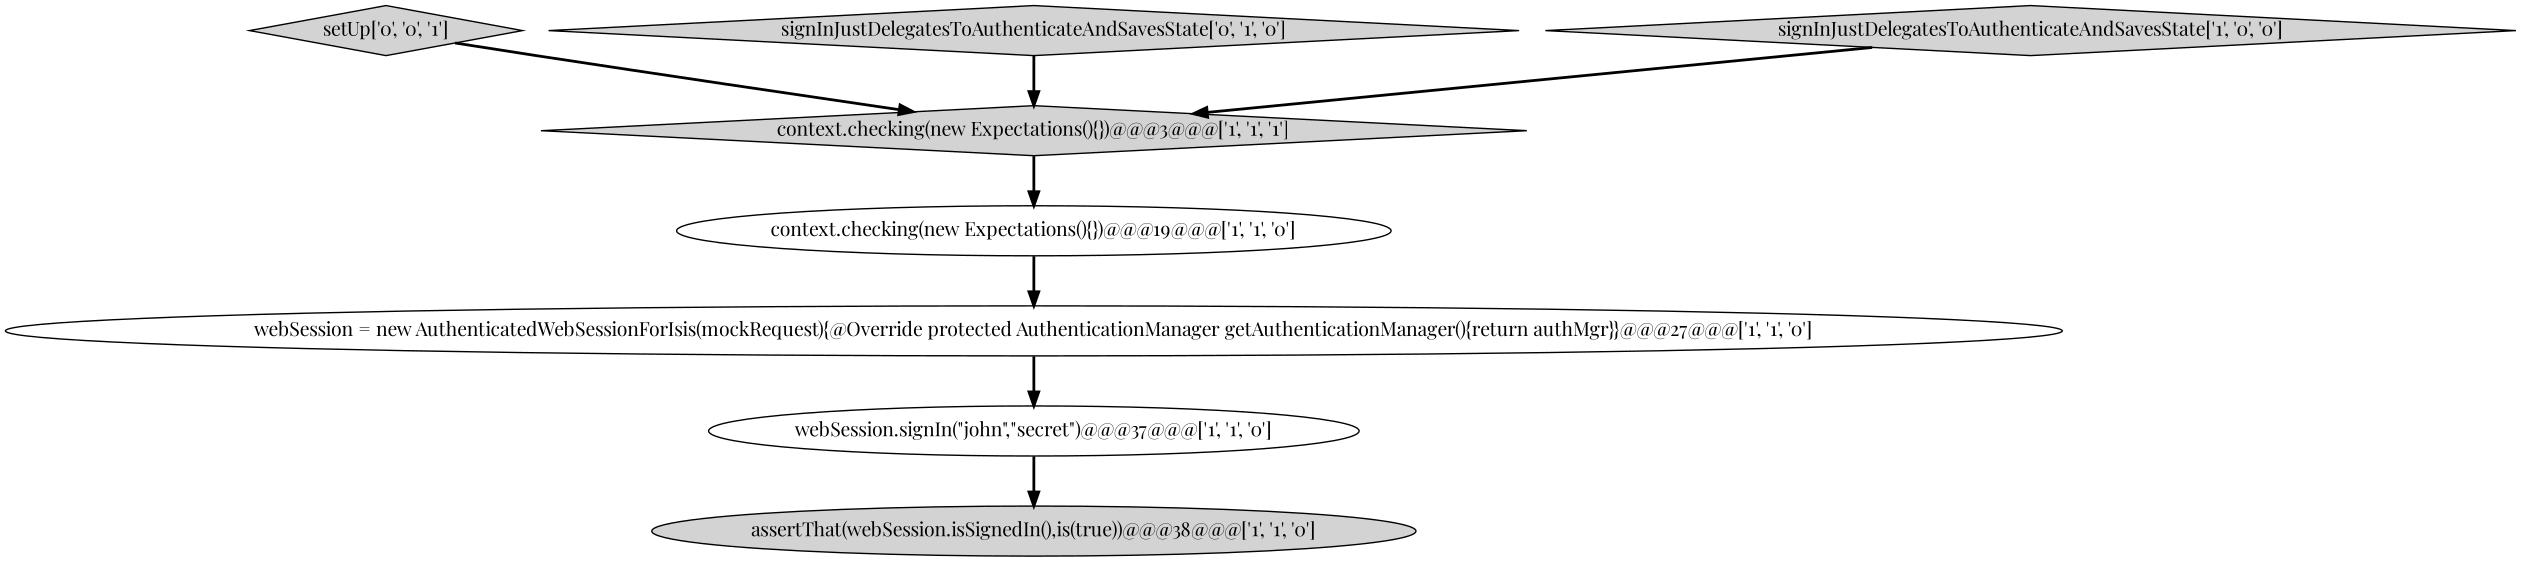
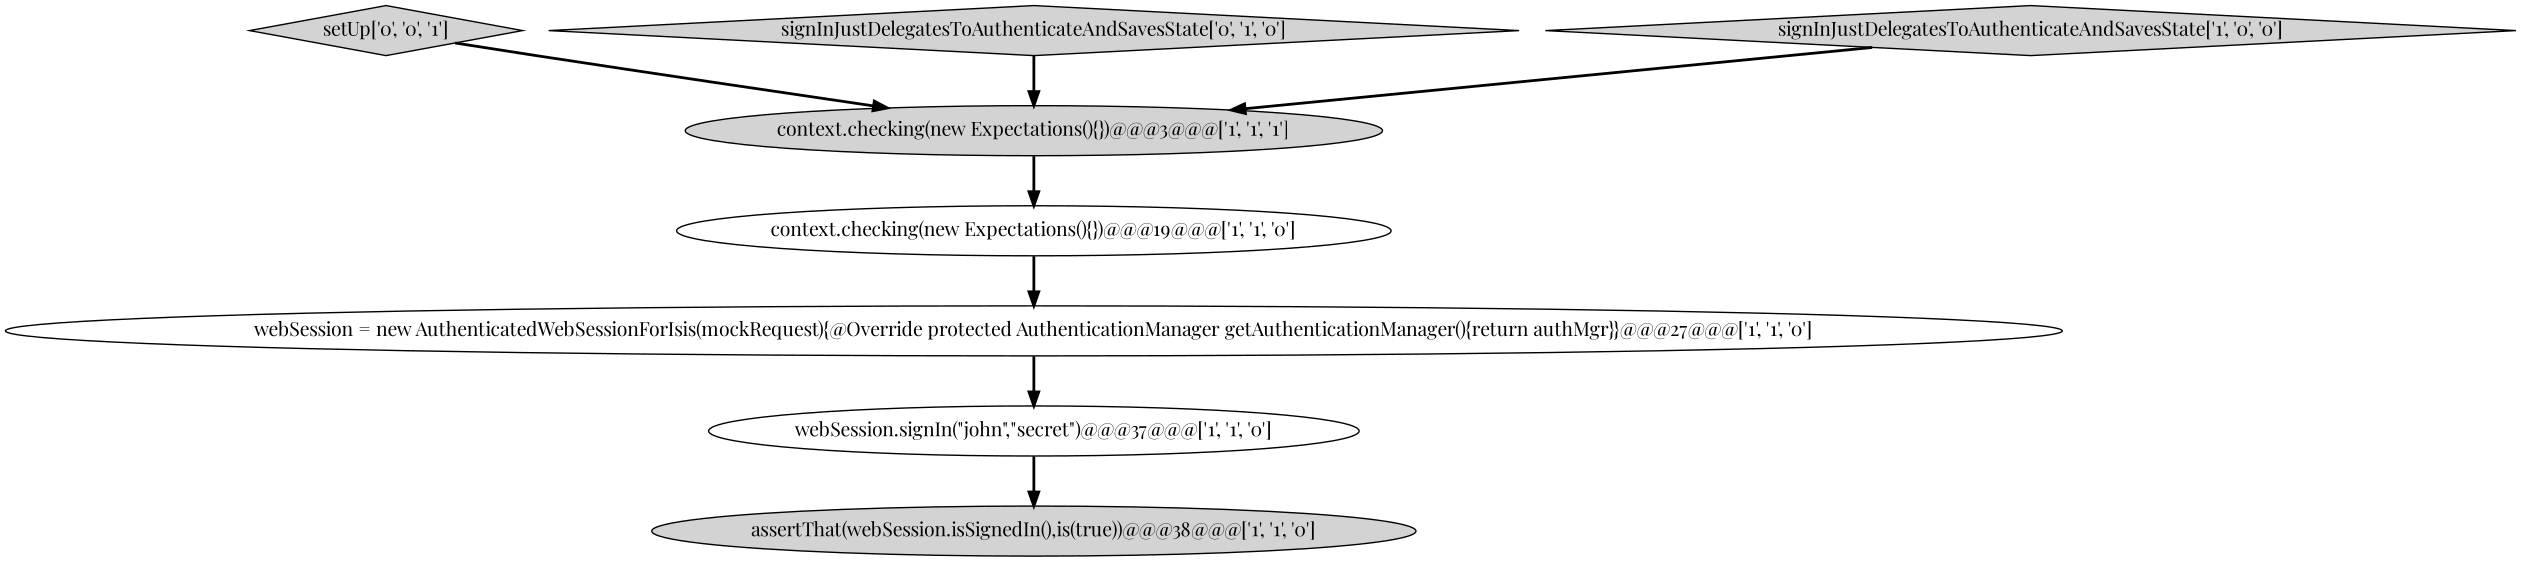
node "context.checking(new Expectations(){})@@@3@@@['1', '1', '1']": shape diamond -> ellipse
